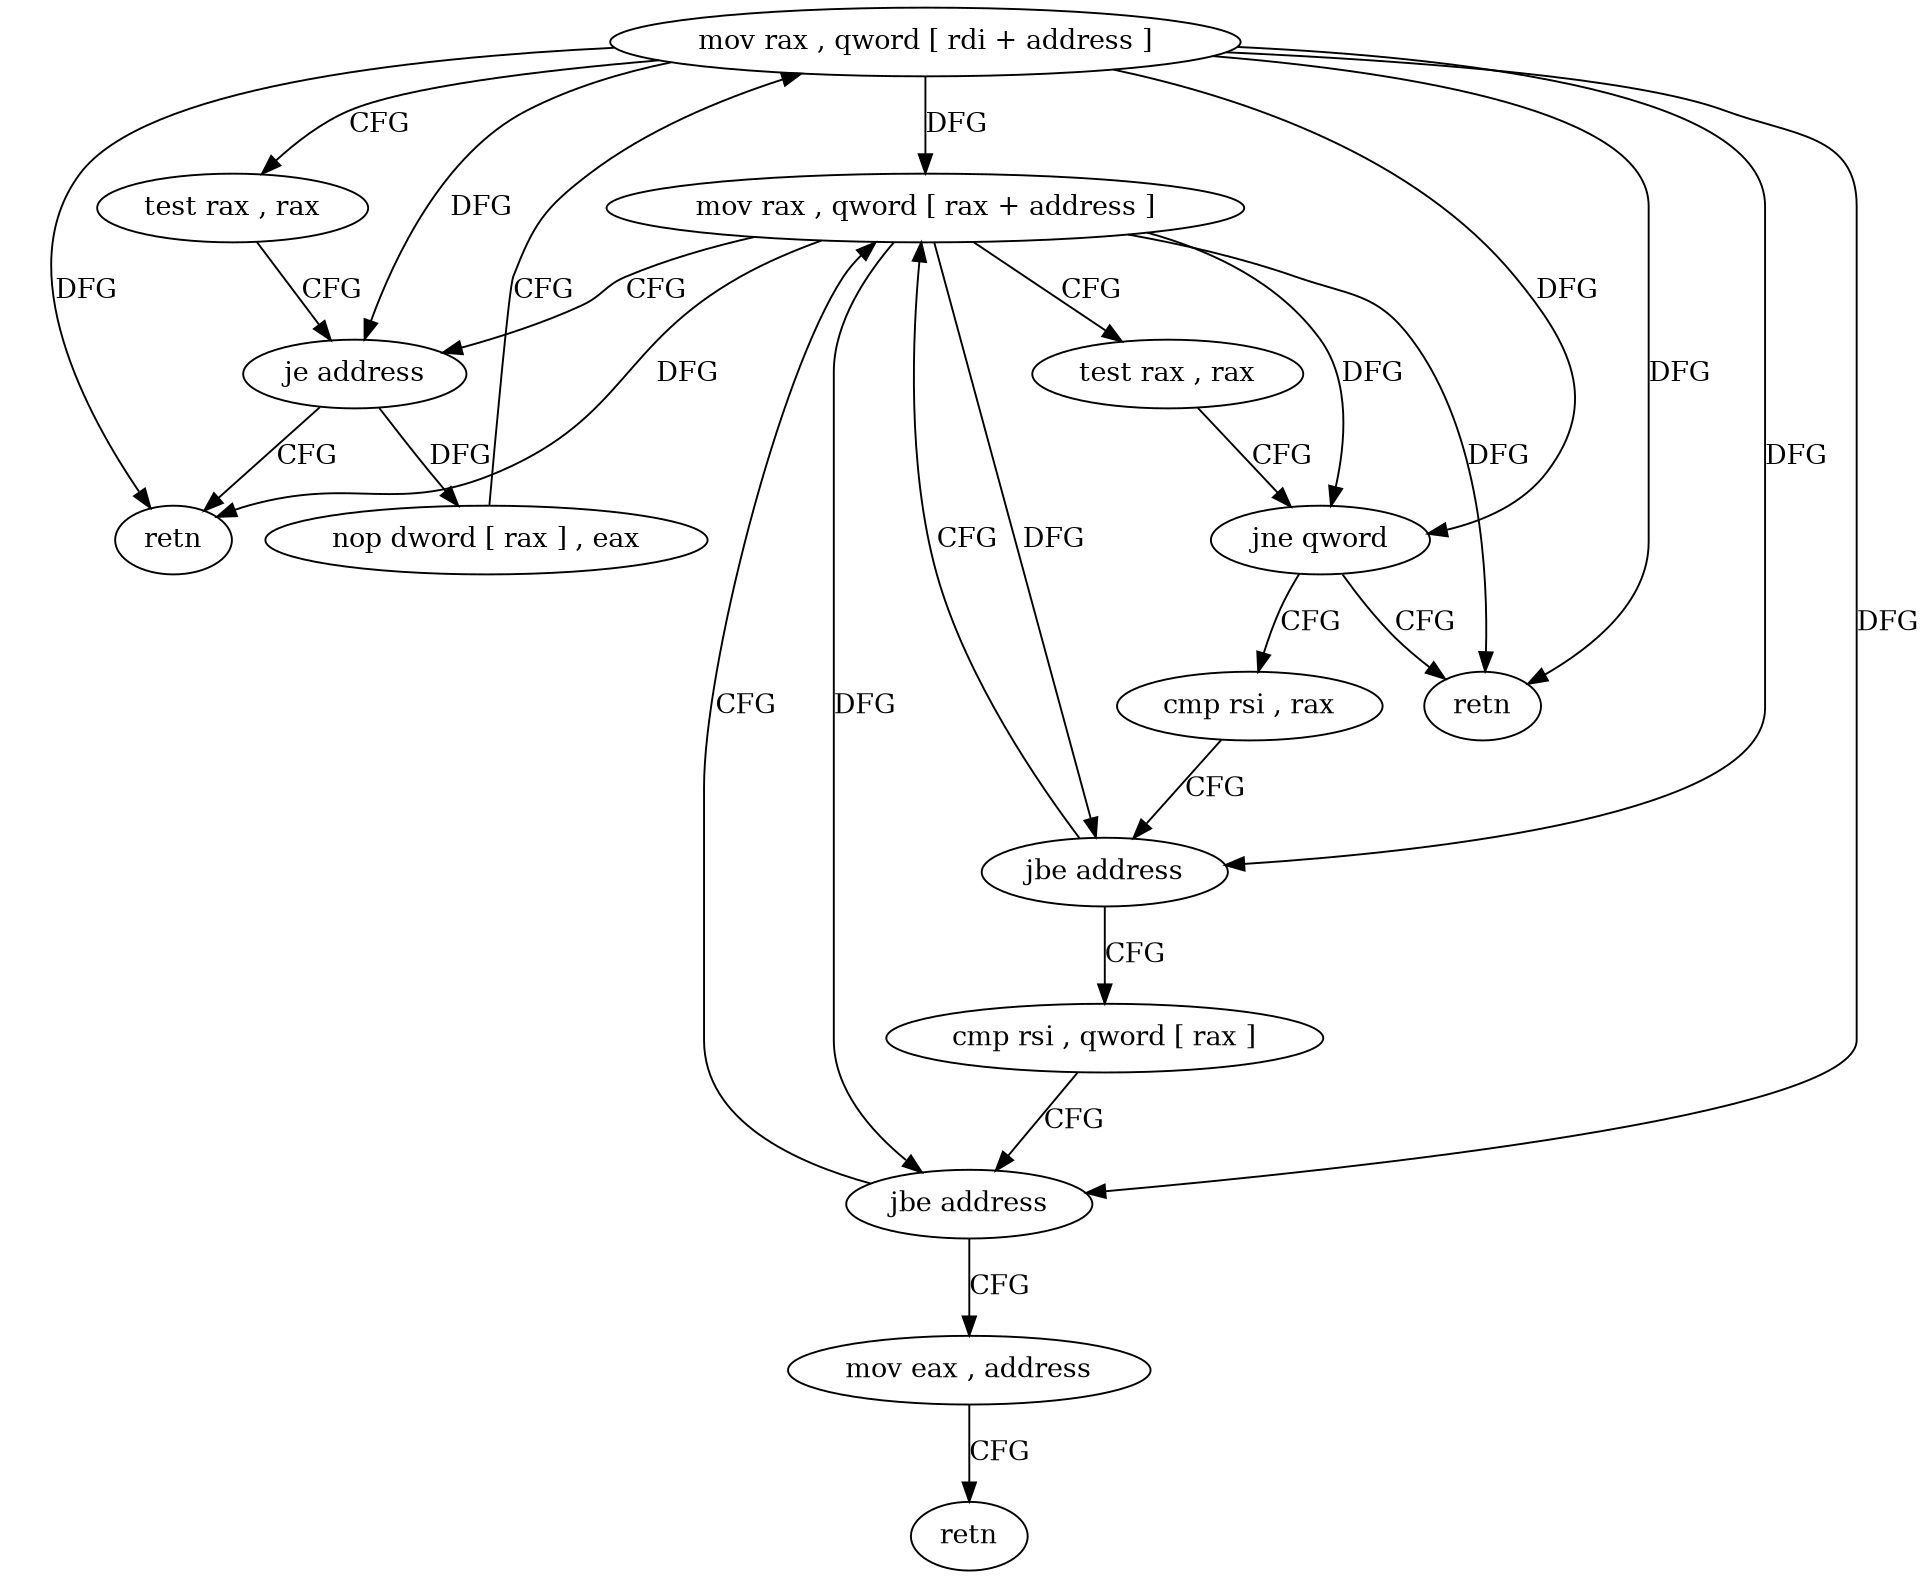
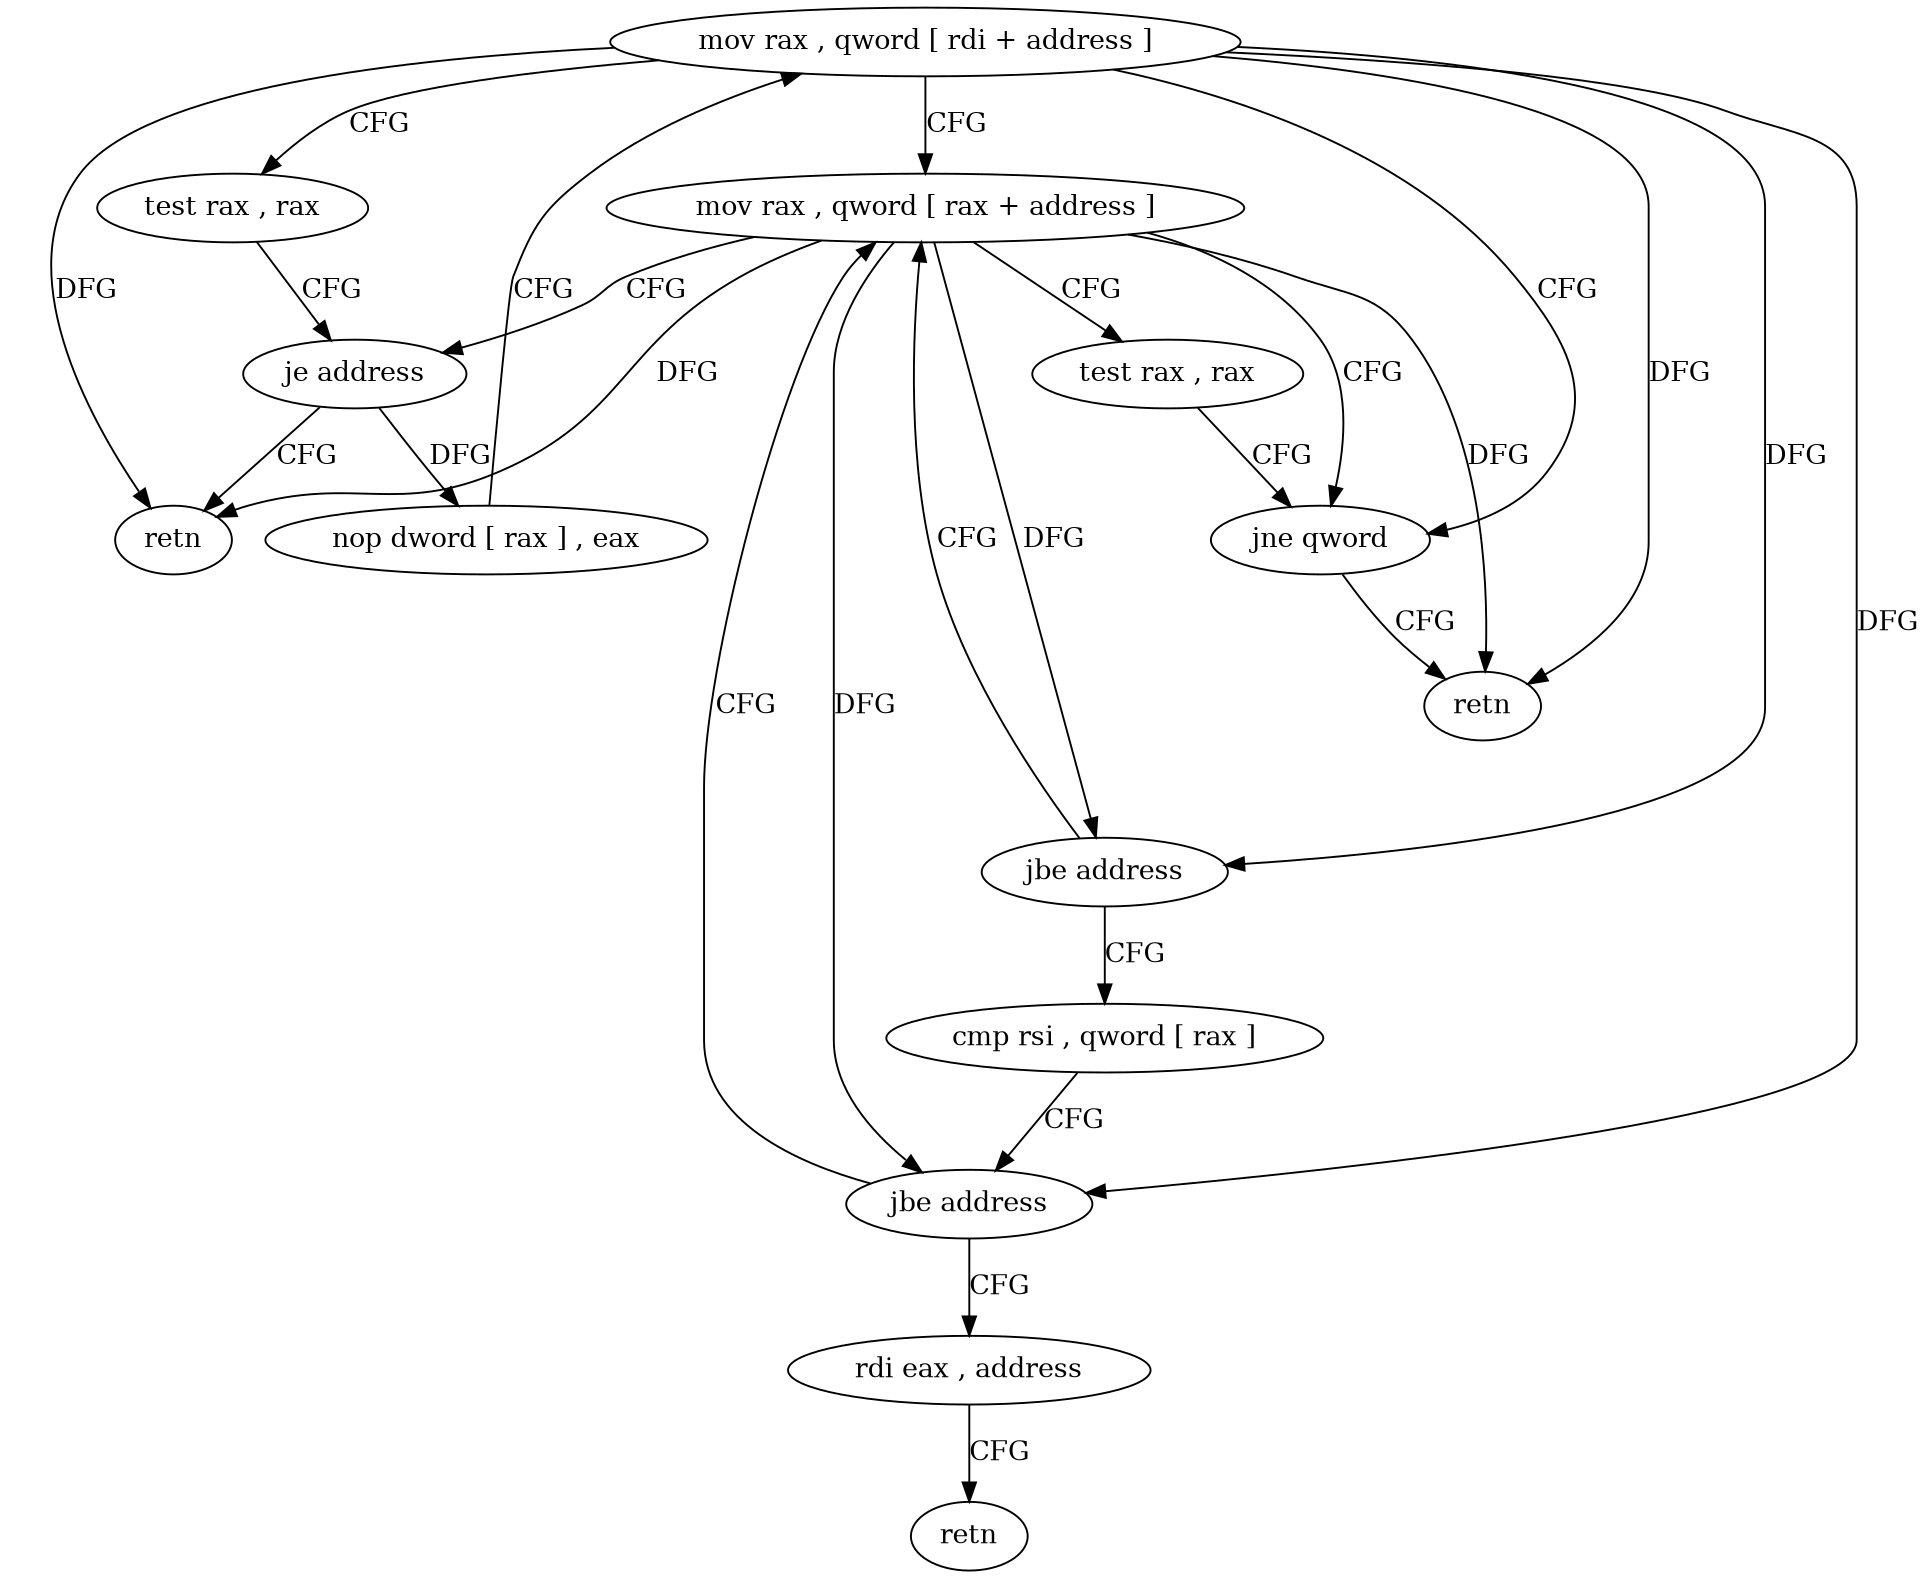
edge "mov rax , qword [ rdi + address ]" -> "mov rax , qword [ rax + address ]": label "DFG" -> "CFG"
edge "mov rax , qword [ rdi + address ]" -> "je address": removed, label "DFG"
edge "mov rax , qword [ rdi + address ]" -> "jne qword": label "DFG" -> "CFG"
edge "mov rax , qword [ rax + address ]" -> "jne qword": label "DFG" -> "CFG"
node "cmp rsi , rax": removed
node "mov eax , address": label "mov eax , address" -> "rdi eax , address"
